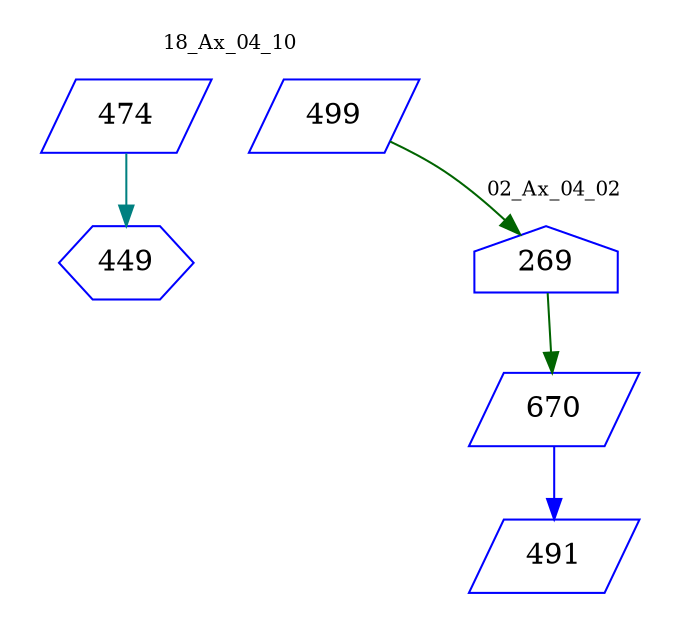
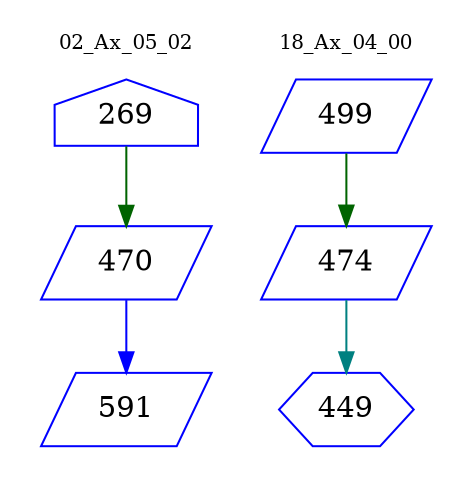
cluster "18_Ax_04_10": label "18_Ax_04_10" -> "18_Ax_04_00"
edge "499" -> "269": now "499" -> "474"
cluster "02_Ax_04_02": label "02_Ax_04_02" -> "02_Ax_05_02"
node "670": label "670" -> "470"
node "491": label "491" -> "591"
